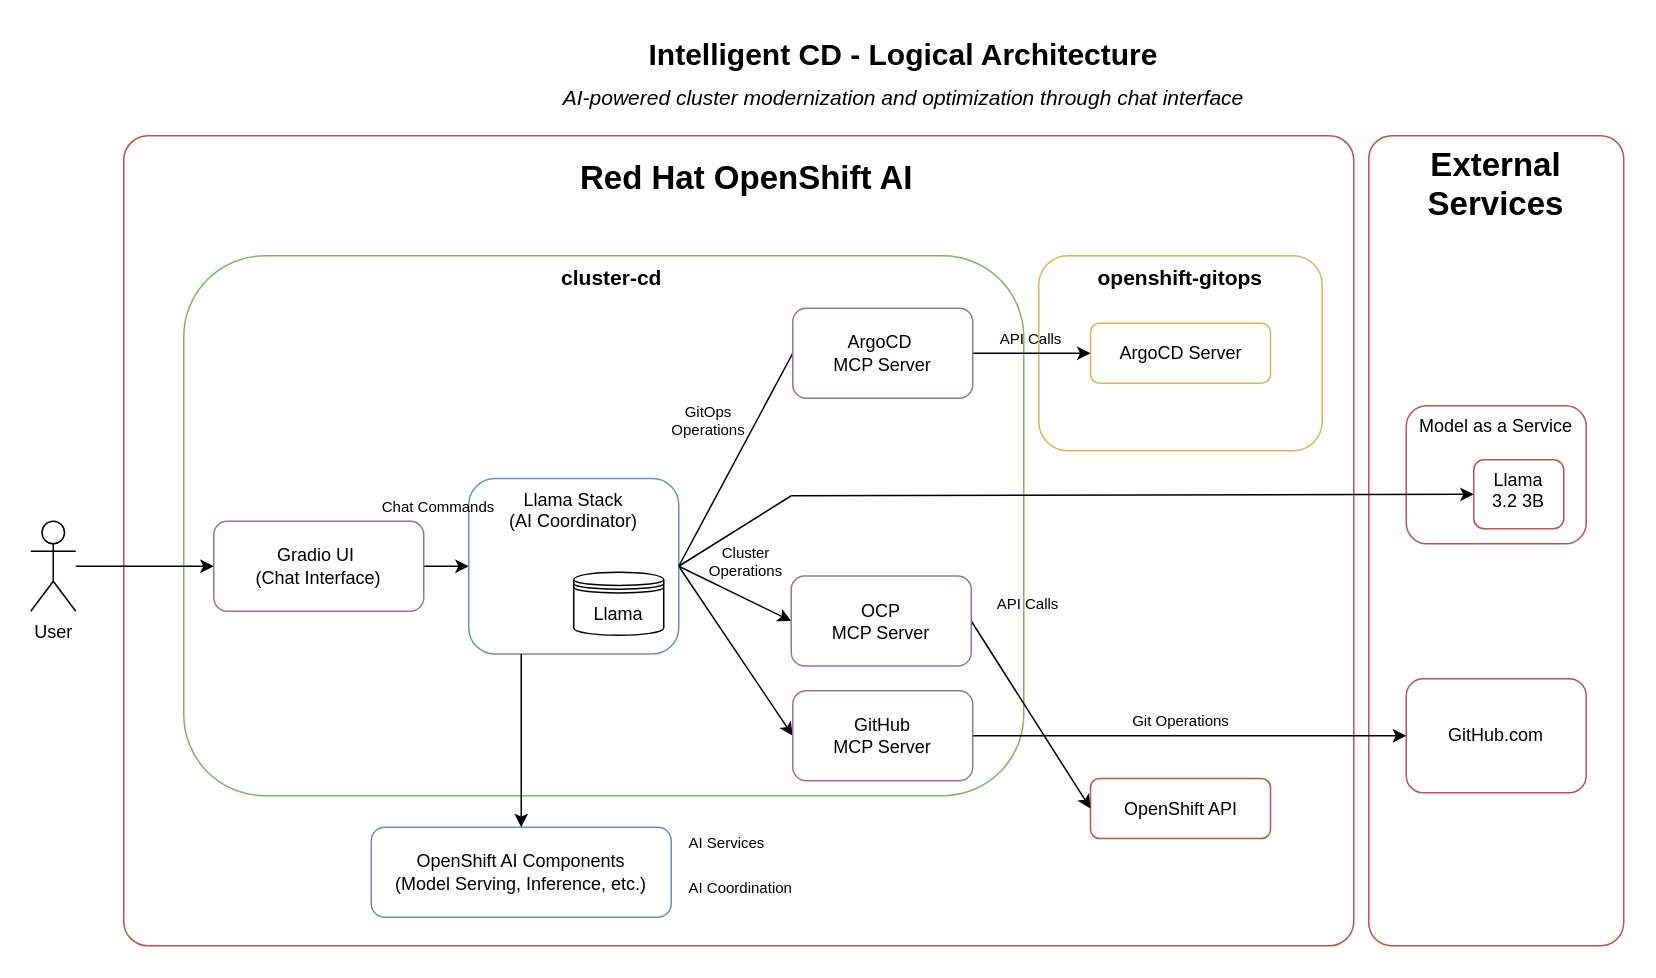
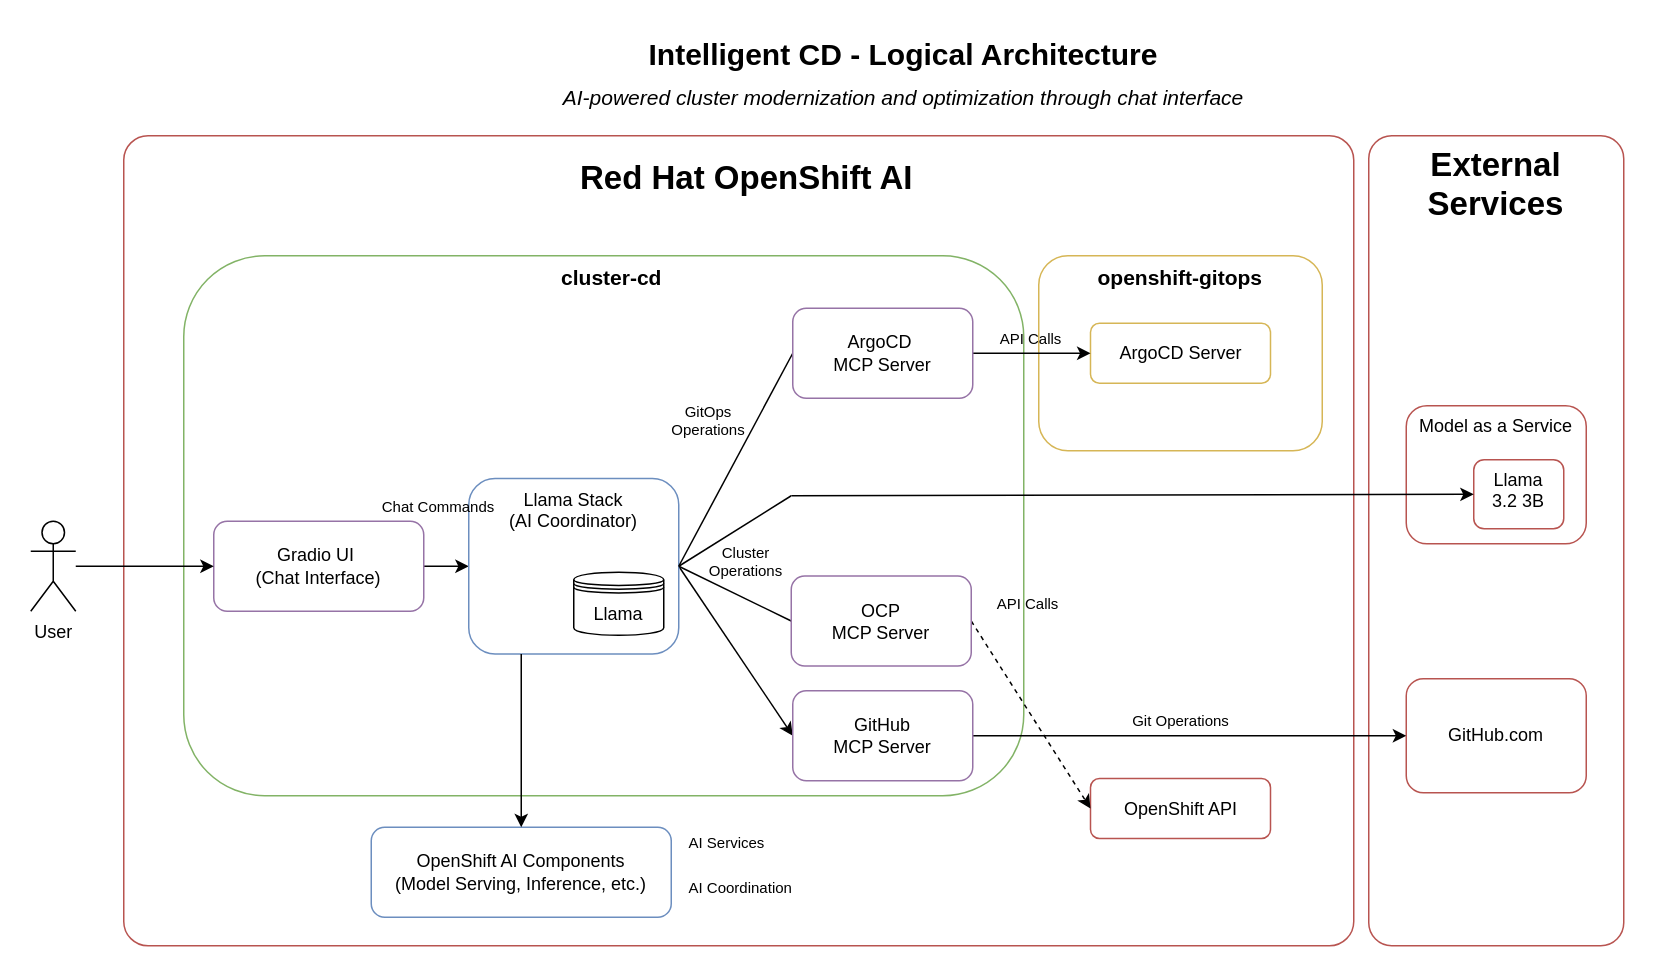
edge "Llama Stack (AI Coordinator)" -> "OCP MCP Server": arrowhead classic -> none
edge "OCP MCP Server" -> "OpenShift API": style solid -> dashed
